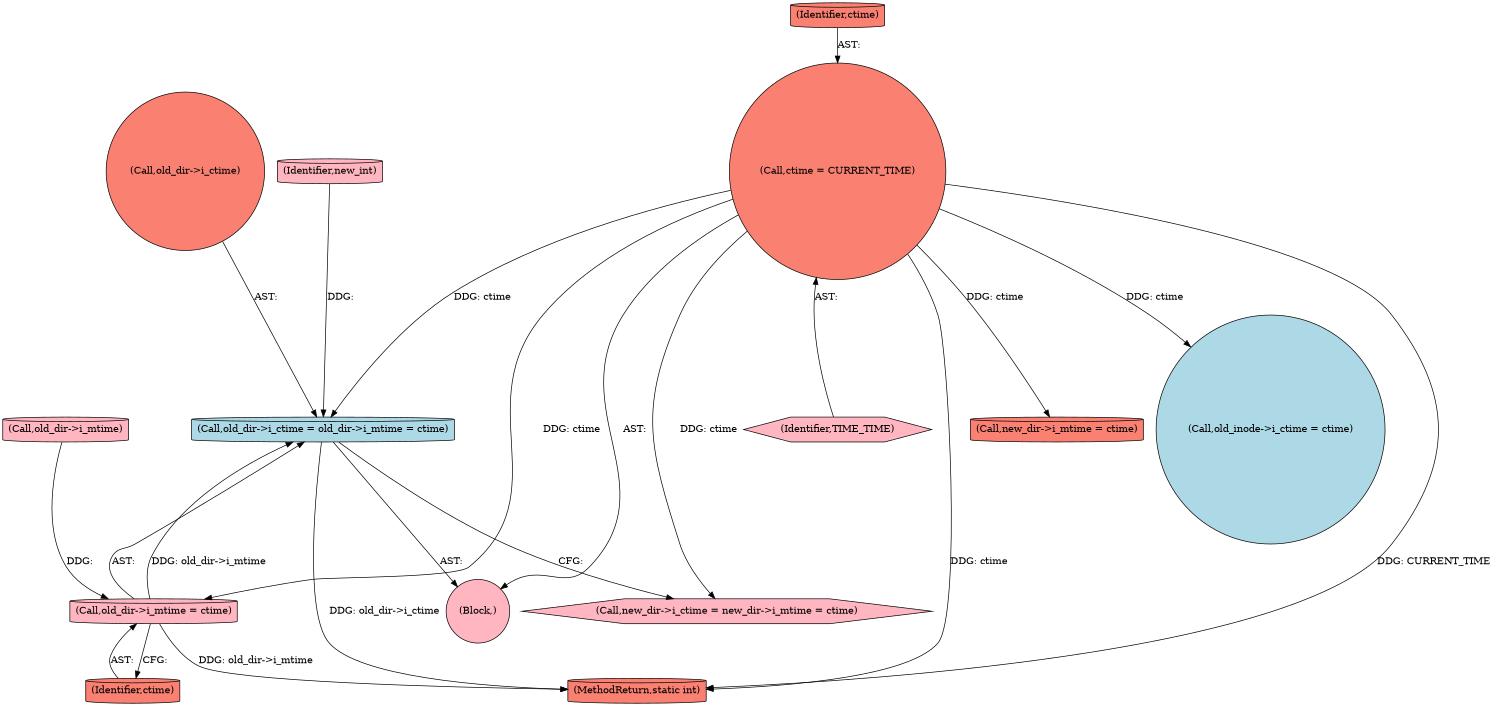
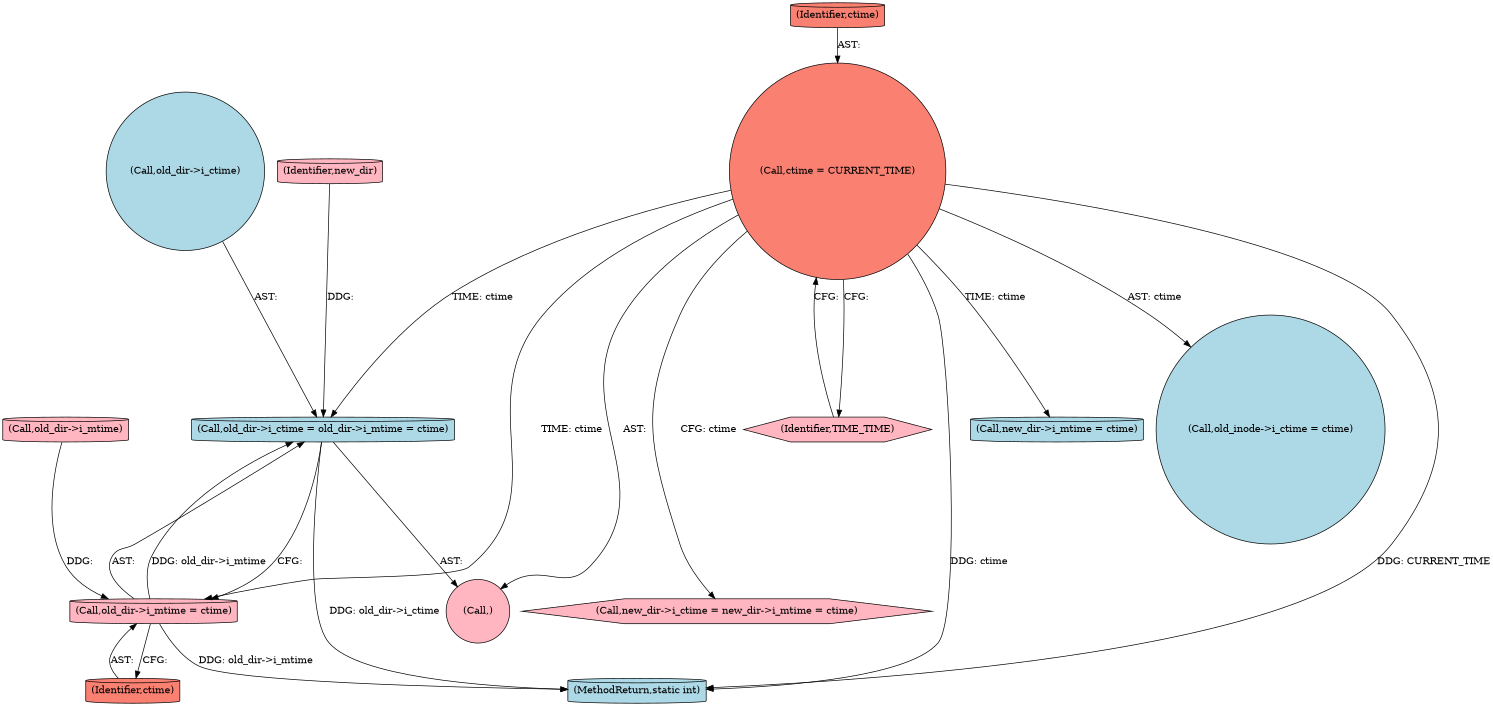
node "(Call,old_dir->i_ctime)": fillcolor salmon -> lightblue
node "(Identifier,new_int)": label "(Identifier,new_int)" -> "(Identifier,new_dir)"
edge "(Call,ctime = CURRENT_TIME)" -> "(Call,old_dir->i_ctime = old_dir->i_mtime = ctime)": label "DDG: ctime" -> "TIME: ctime"
edge "(Identifier,TIME_TIME)" -> "(Call,ctime = CURRENT_TIME)": label "AST: " -> "CFG: "
edge "(Call,ctime = CURRENT_TIME)" -> "(Call,new_dir->i_mtime = ctime)": label "DDG: ctime" -> "TIME: ctime"
edge "(Call,ctime = CURRENT_TIME)" -> "(Call,old_inode->i_ctime = ctime)": label "DDG: ctime" -> "AST: ctime"
edge "(Call,ctime = CURRENT_TIME)" -> "(Identifier,TIME_TIME)": added, label "CFG:"
edge "(Call,ctime = CURRENT_TIME)" -> "(Call,old_dir->i_mtime = ctime)": label "DDG: ctime" -> "TIME: ctime"
edge "(Call,ctime = CURRENT_TIME)" -> "(Call,new_dir->i_ctime = new_dir->i_mtime = ctime)": label "DDG: ctime" -> "CFG: ctime"
node "(Call,new_dir->i_mtime = ctime)": fillcolor salmon -> lightblue
edge "(Call,old_dir->i_ctime = old_dir->i_mtime = ctime)" -> "(Call,new_dir->i_ctime = new_dir->i_mtime = ctime)": now "(Call,old_dir->i_ctime = old_dir->i_mtime = ctime)" -> "(Call,old_dir->i_mtime = ctime)"
node "(Block,)": label "(Block,)" -> "(Call,)"
node "(MethodReturn,static int)": fillcolor salmon -> lightblue
